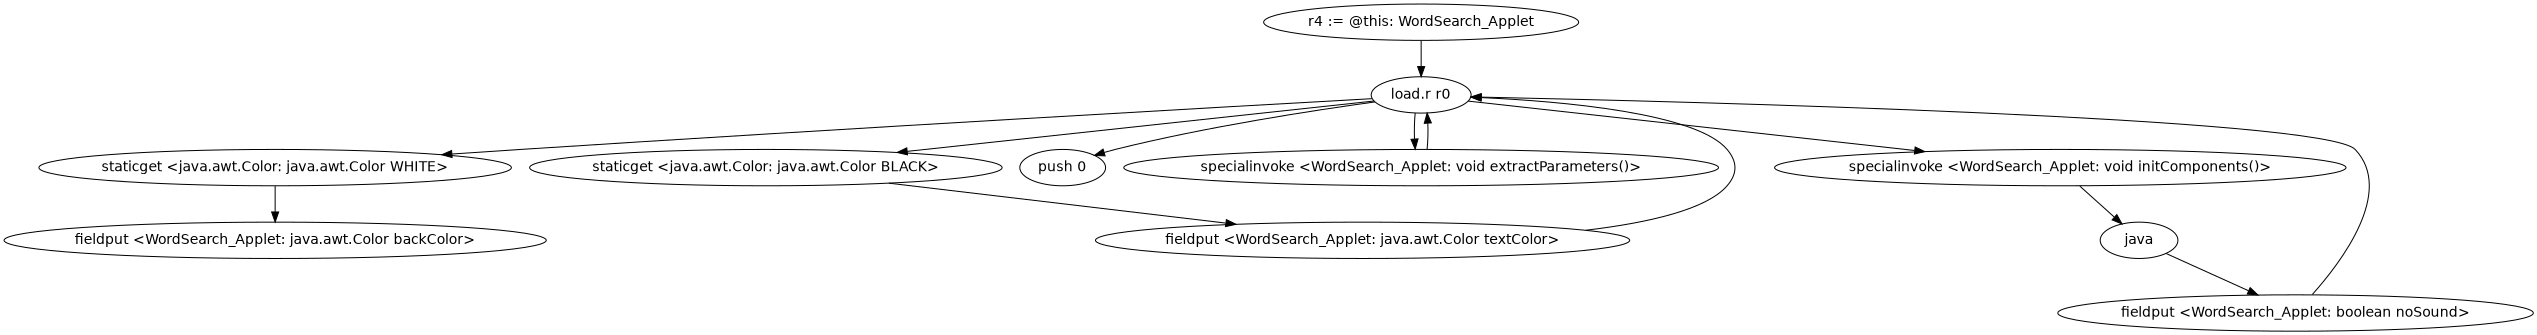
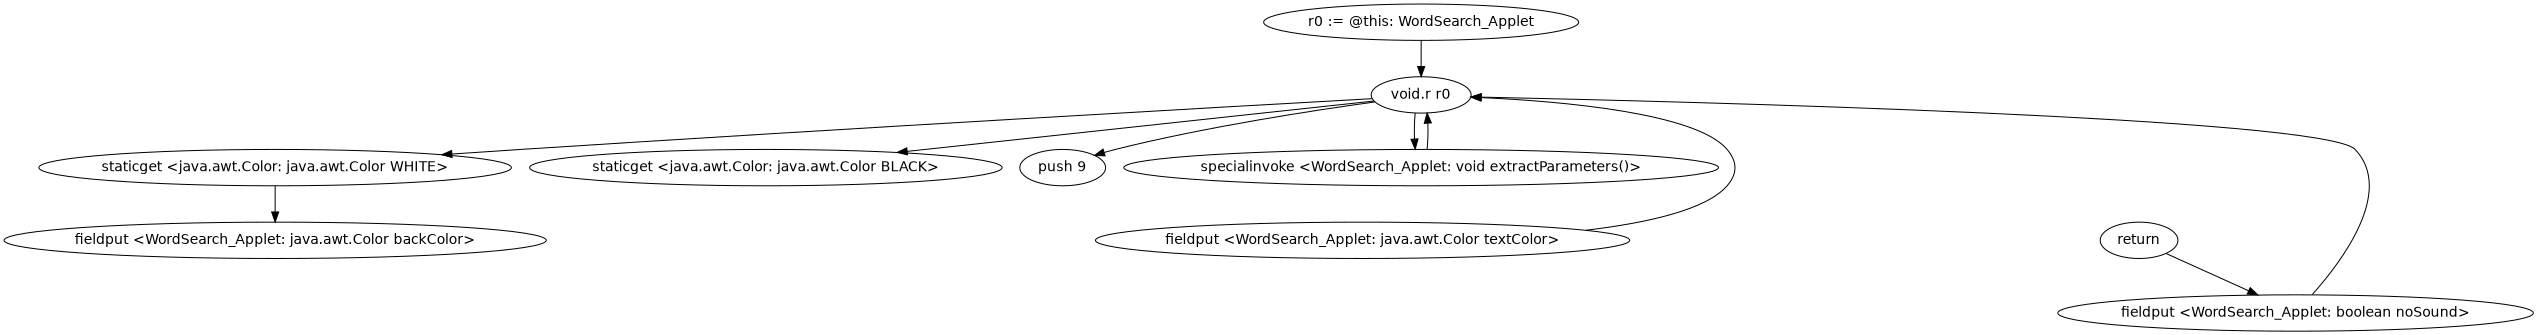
node "r4 := @this: WordSearch_Applet": label "r4 := @this: WordSearch_Applet" -> "r0 := @this: WordSearch_Applet"
node "load.r r0": label "load.r r0" -> "void.r r0"
node "push 0": label "push 0" -> "push 9"
node "specialinvoke <WordSearch_Applet: void initComponents()>": removed
edge "staticget <java.awt.Color: java.awt.Color BLACK>" -> "fieldput <WordSearch_Applet: java.awt.Color textColor>": removed
node "java": label "java" -> "return"
